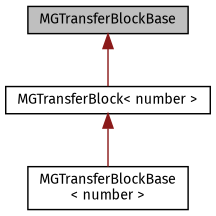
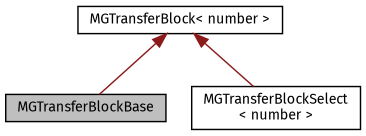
edge "MGTransferBlock< number >" -> "MGTransferBlockBase": reversed
node "MGTransferBlockBase < number >": label "MGTransferBlockBase < number >" -> "MGTransferBlockSelect < number >"
